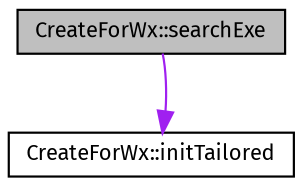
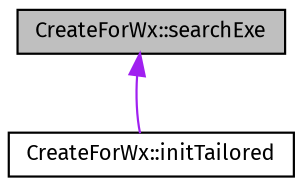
edge "CreateForWx::searchExe" -> "CreateForWx::initTailored": reversed
